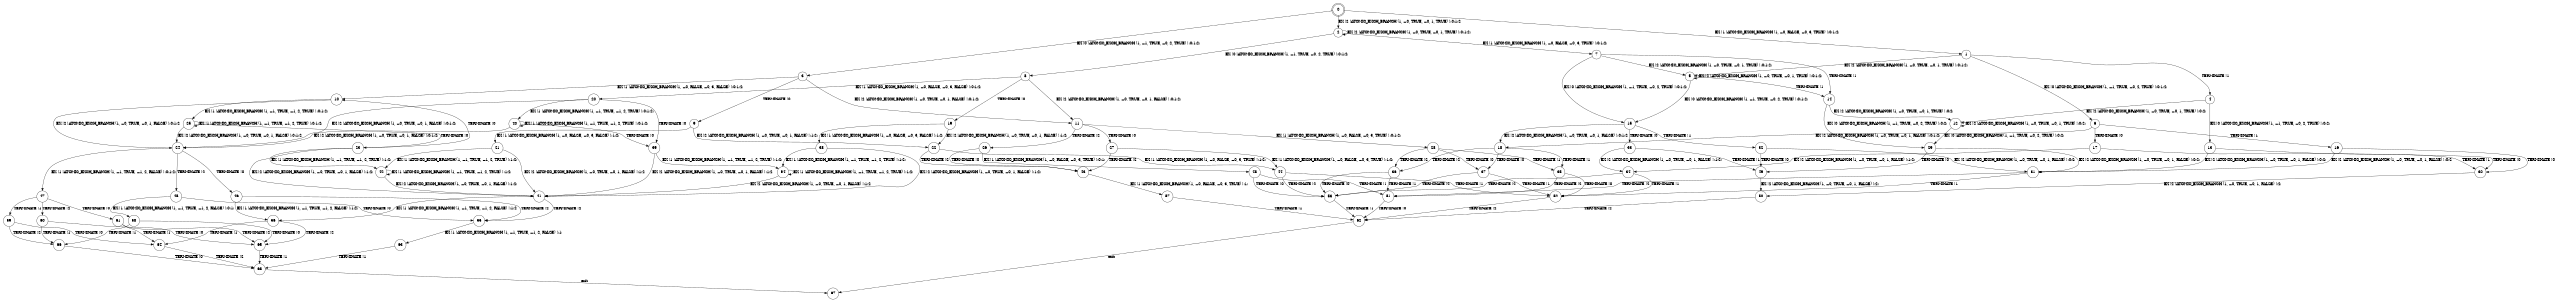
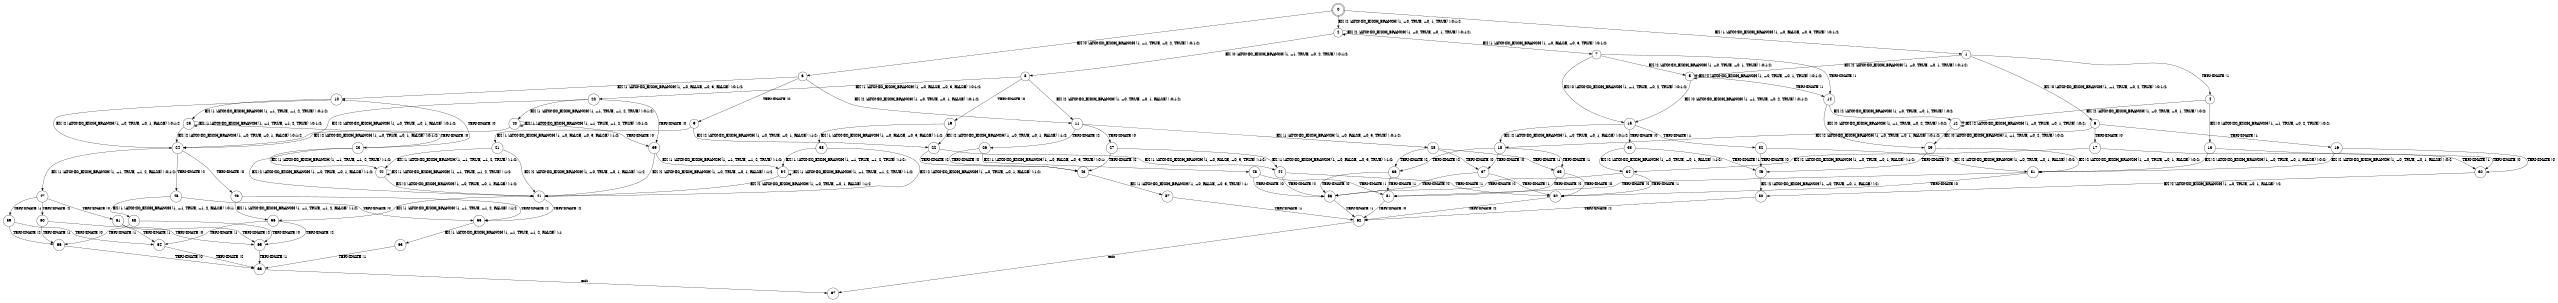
edge "31" -> "52": label "TERMINATE !1" -> "TERMINATE !0"
